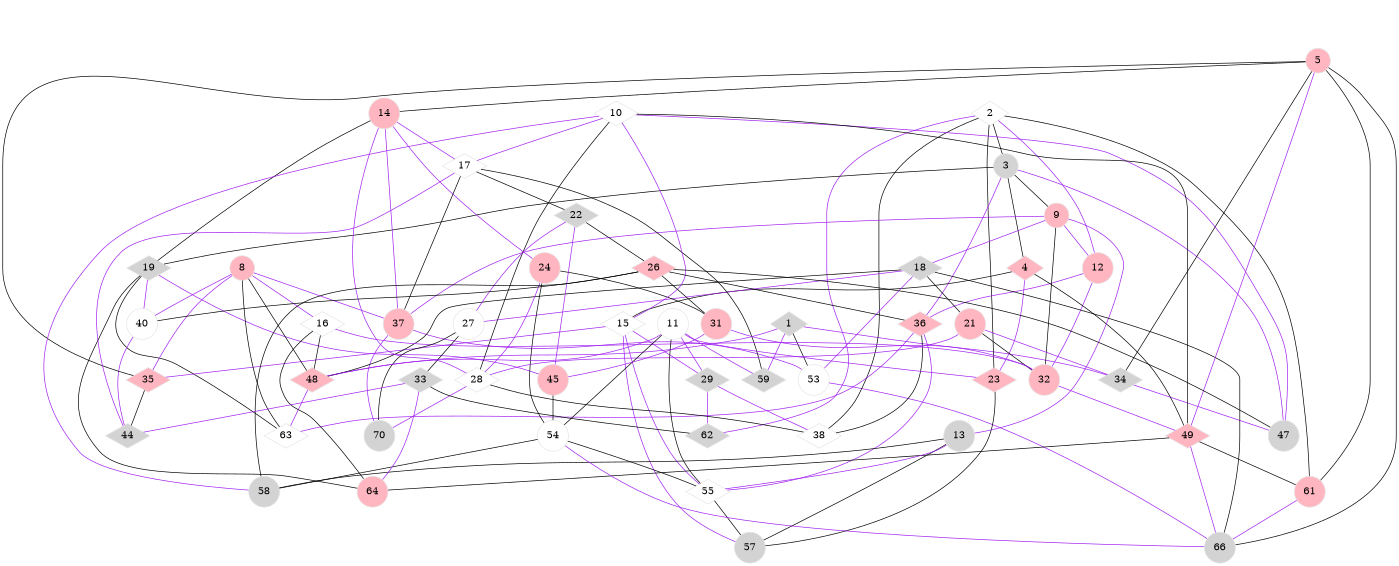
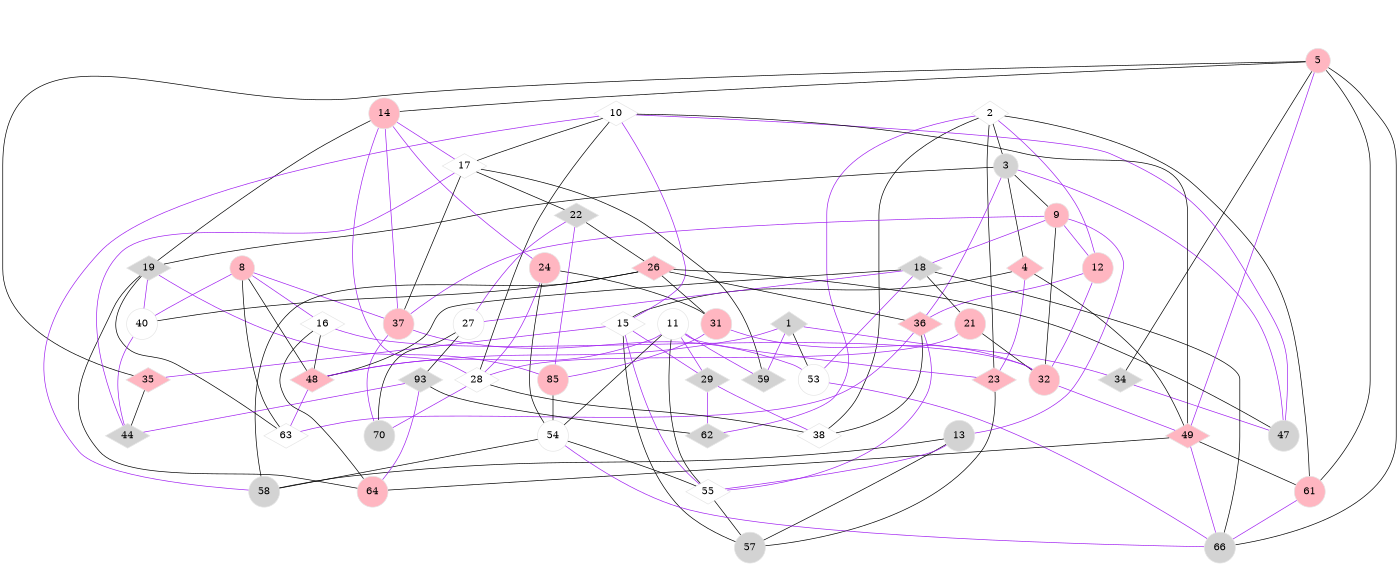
edge "10" -- "17": color purple -> black
edge "8" -- "35": removed
edge "21" -- "34": removed
node "33": label "33" -> "93"
node "45": label "45" -> "85"
edge "15" -- "57": color purple -> black
